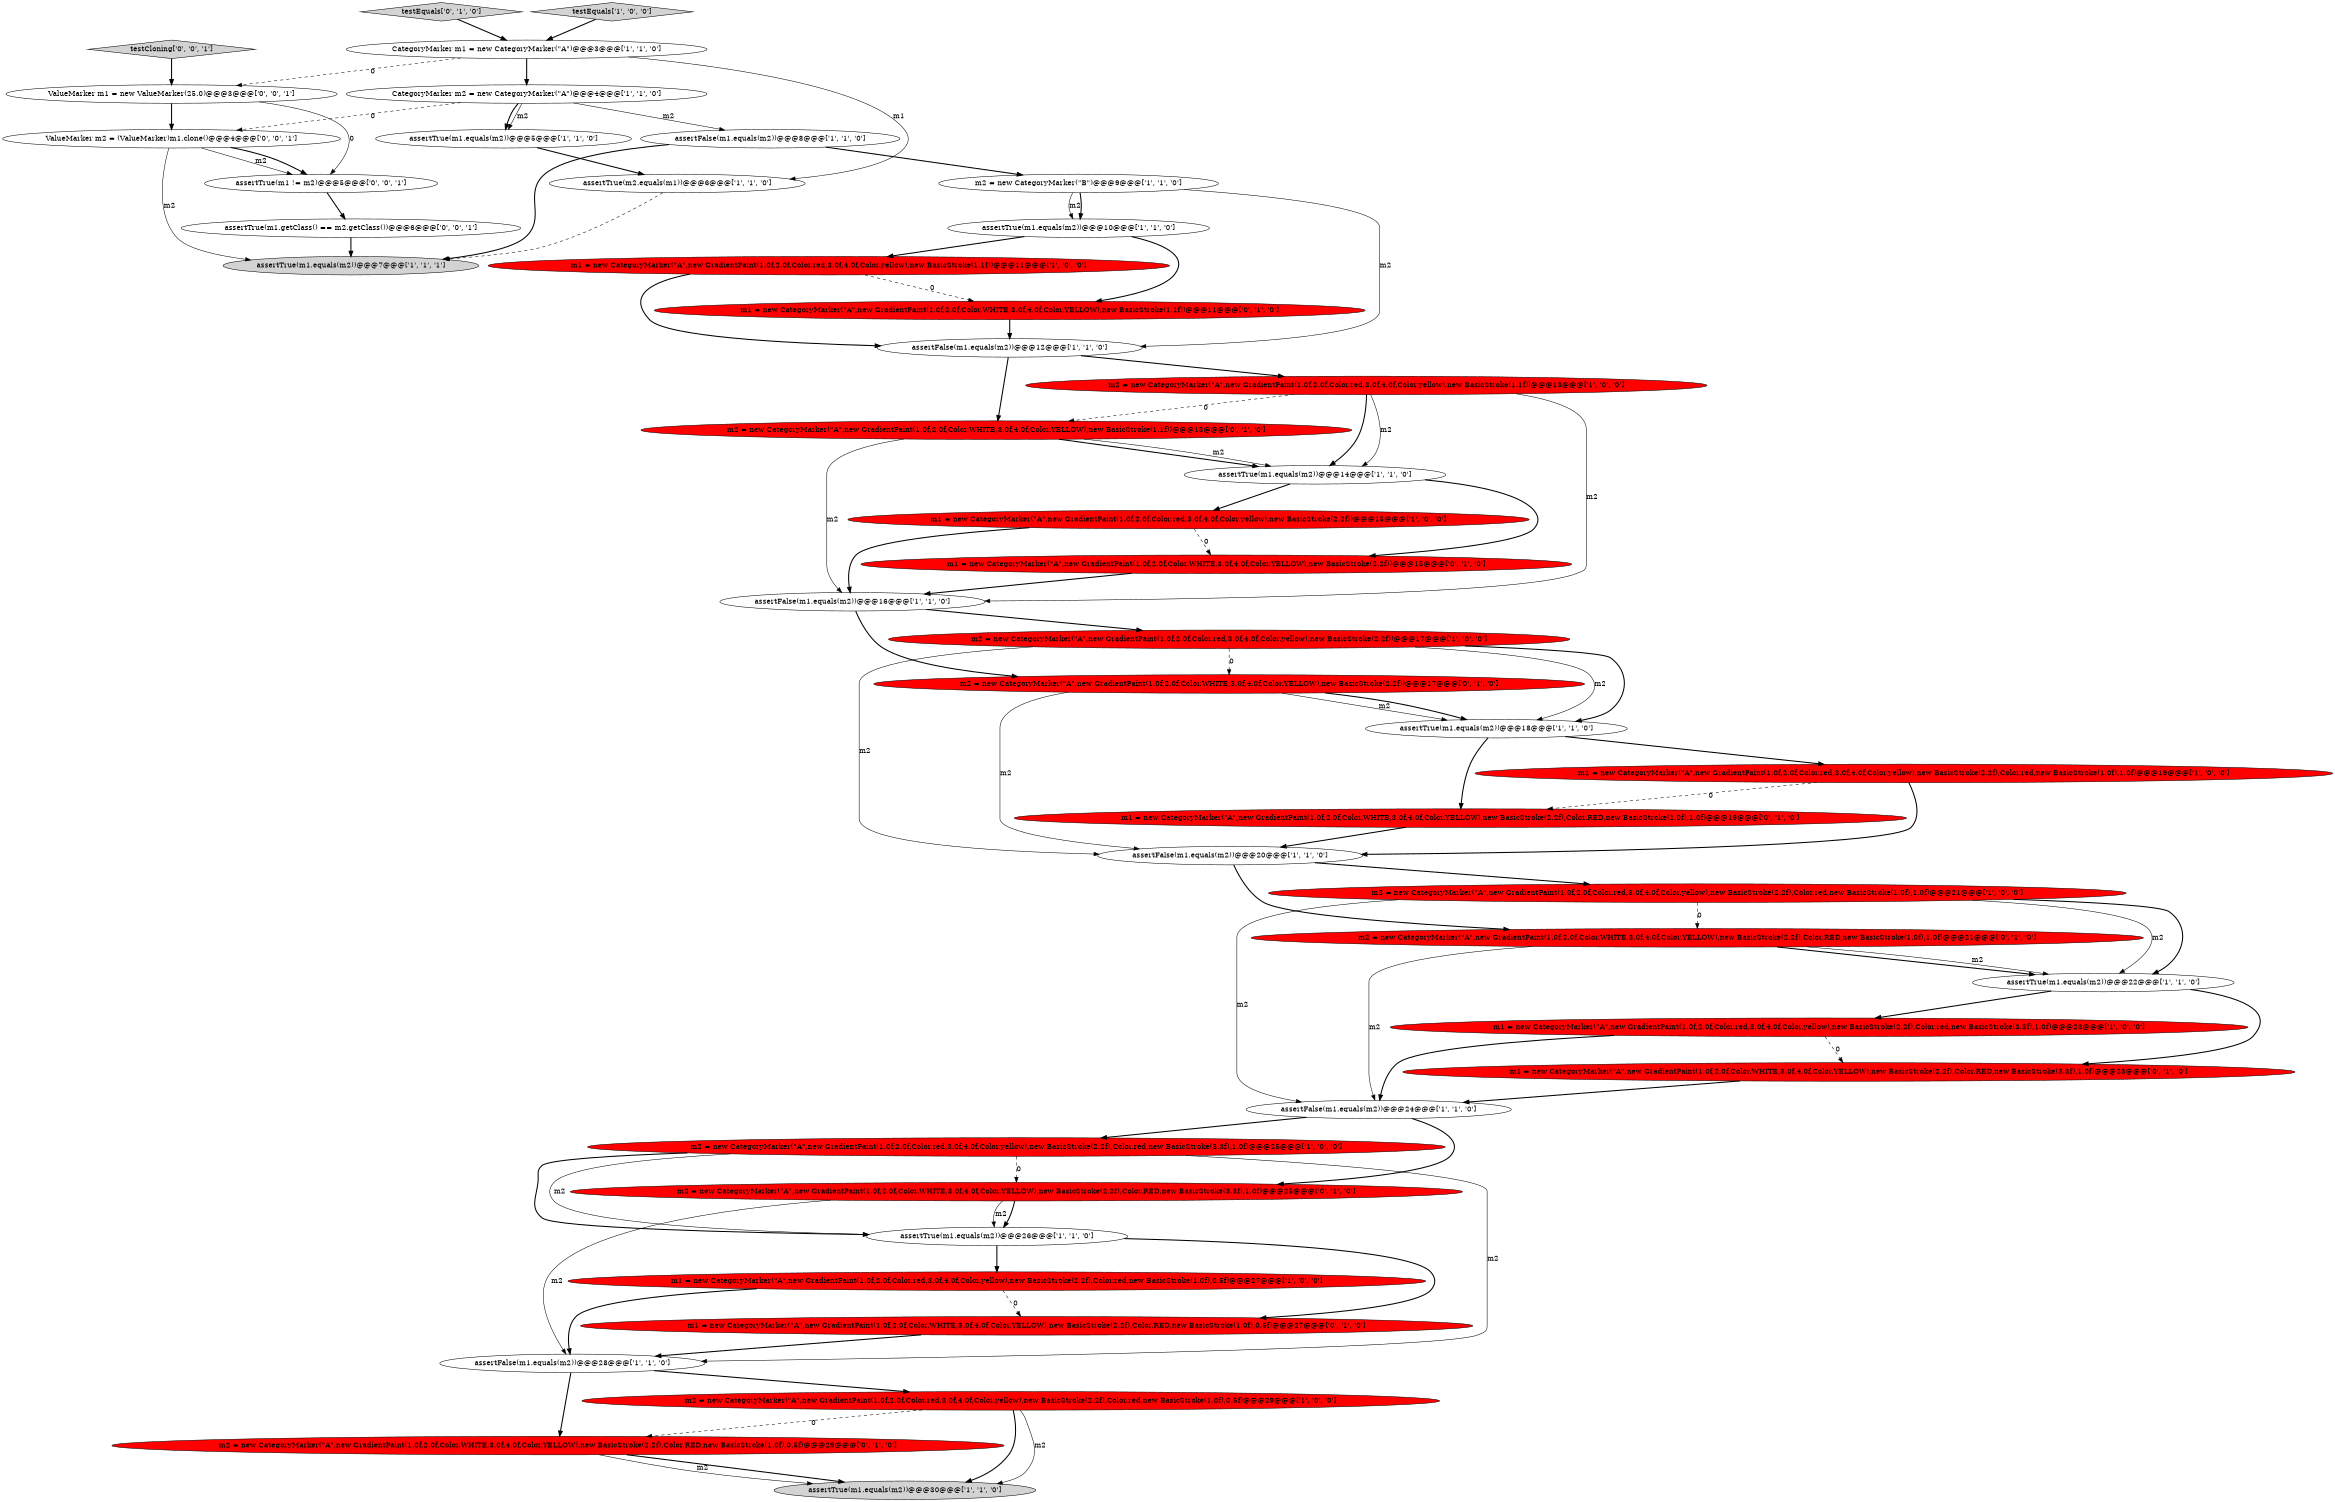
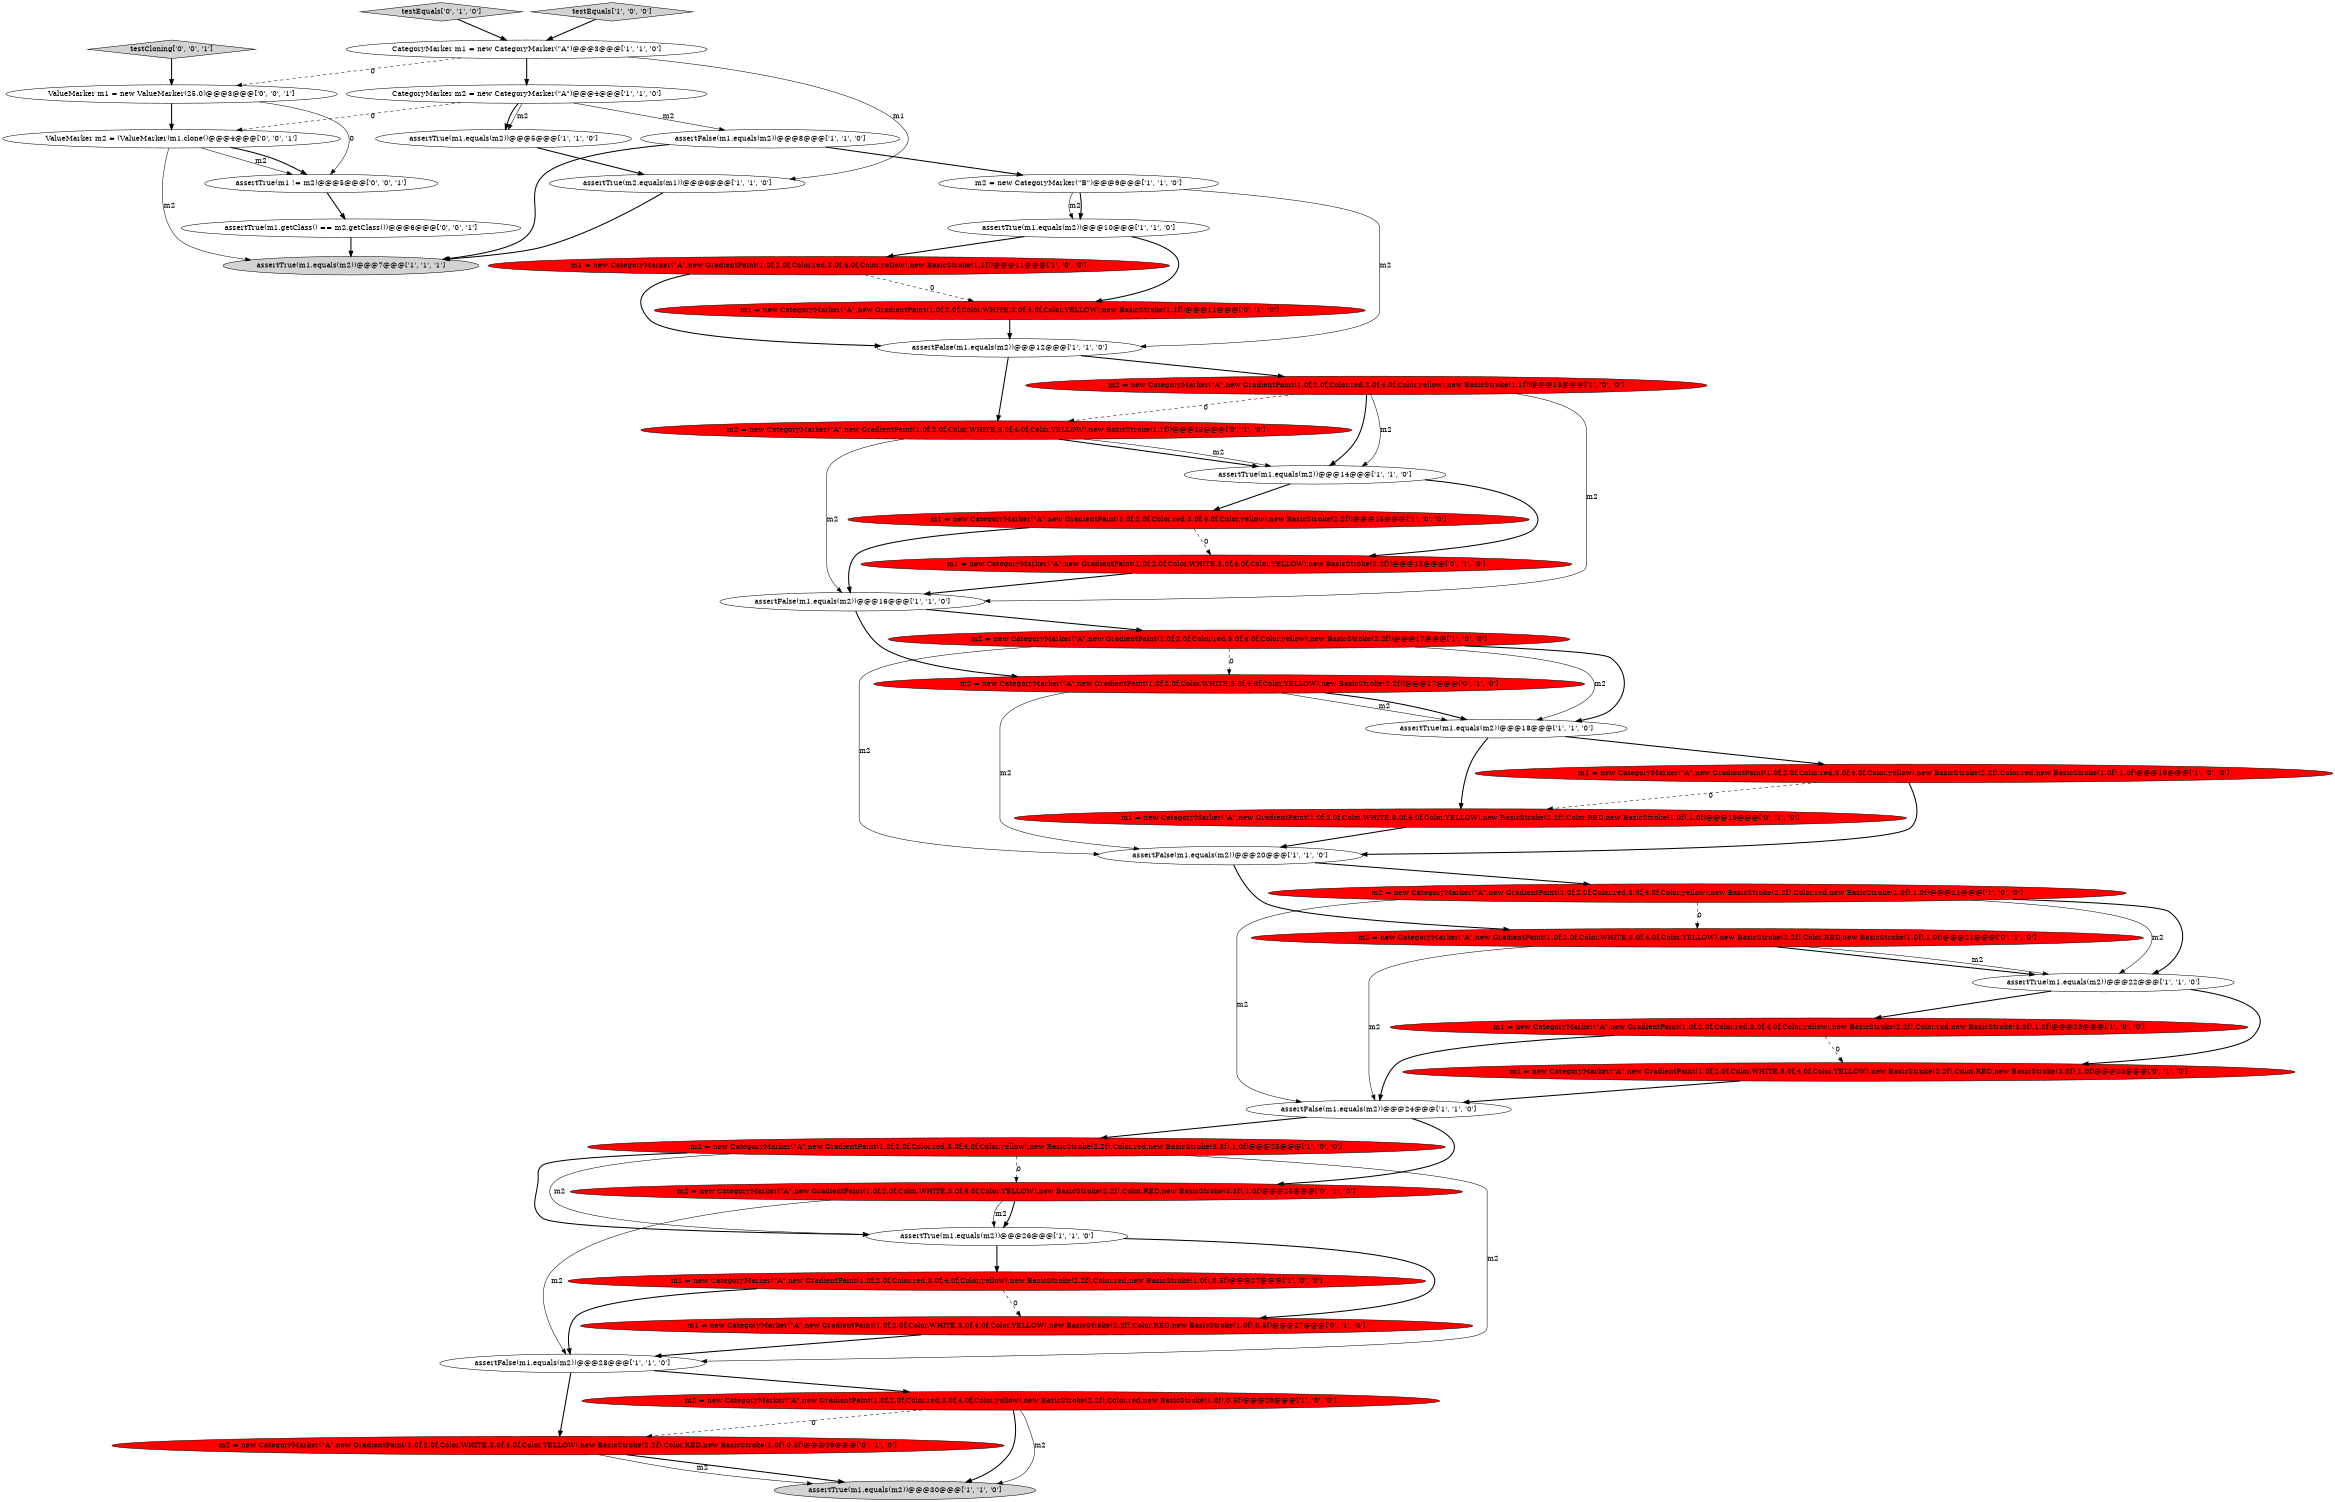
edge "assertTrue(m2.equals(m1))@@@6@@@['1', '1', '0']" -> "assertTrue(m1.equals(m2))@@@7@@@['1', '1', '1']": style dashed -> bold
